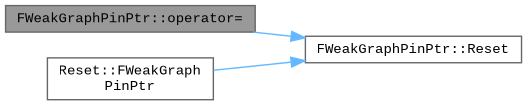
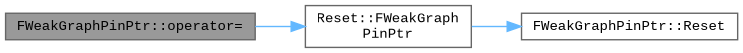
edge "FWeakGraphPinPtr::operator=" -> "FWeakGraphPinPtr::Reset": now "FWeakGraphPinPtr::operator=" -> "Reset::FWeakGraph PinPtr"
